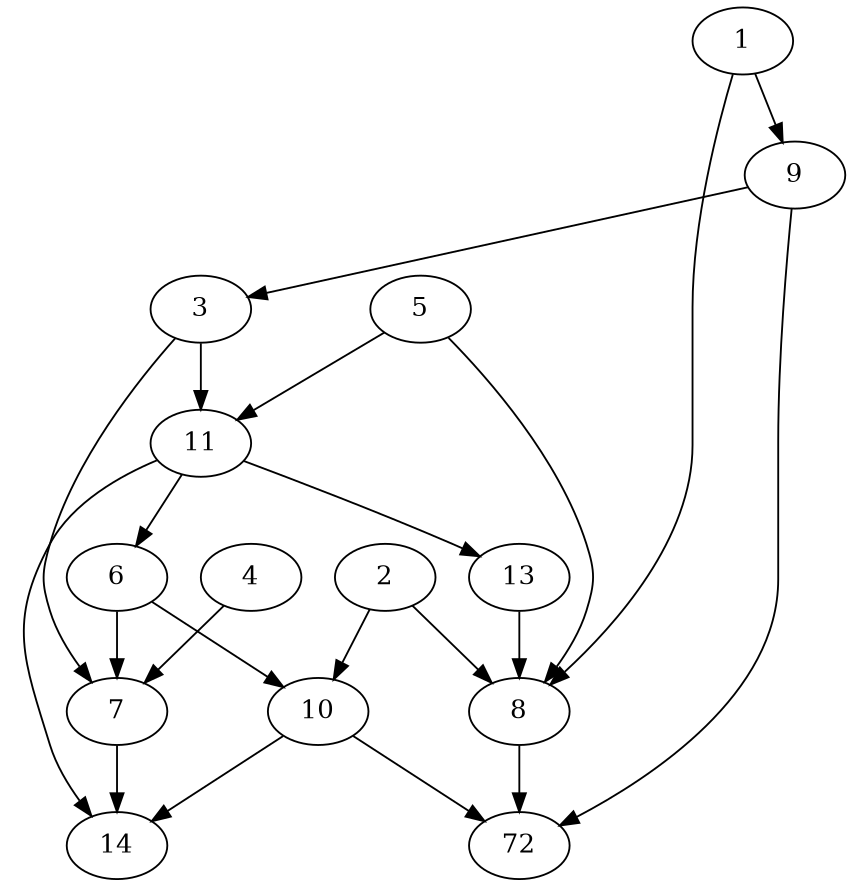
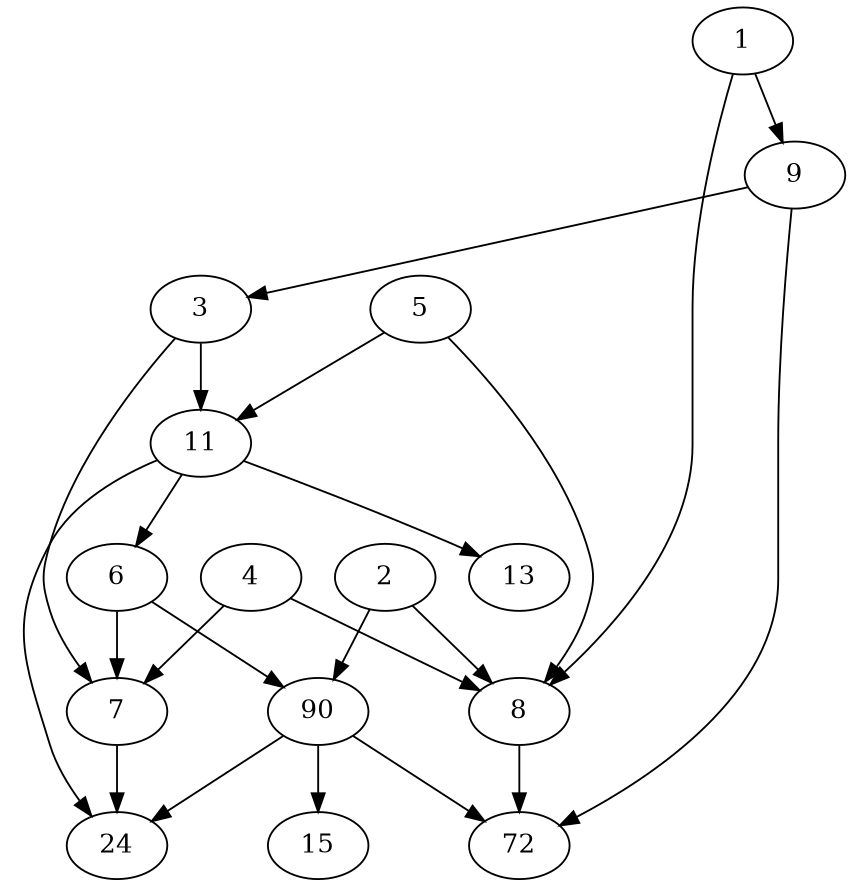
edge "13" -> "8": now "4" -> "8"
node "10": label "10" -> "90"
node "14": label "14" -> "24"
node "15": added
